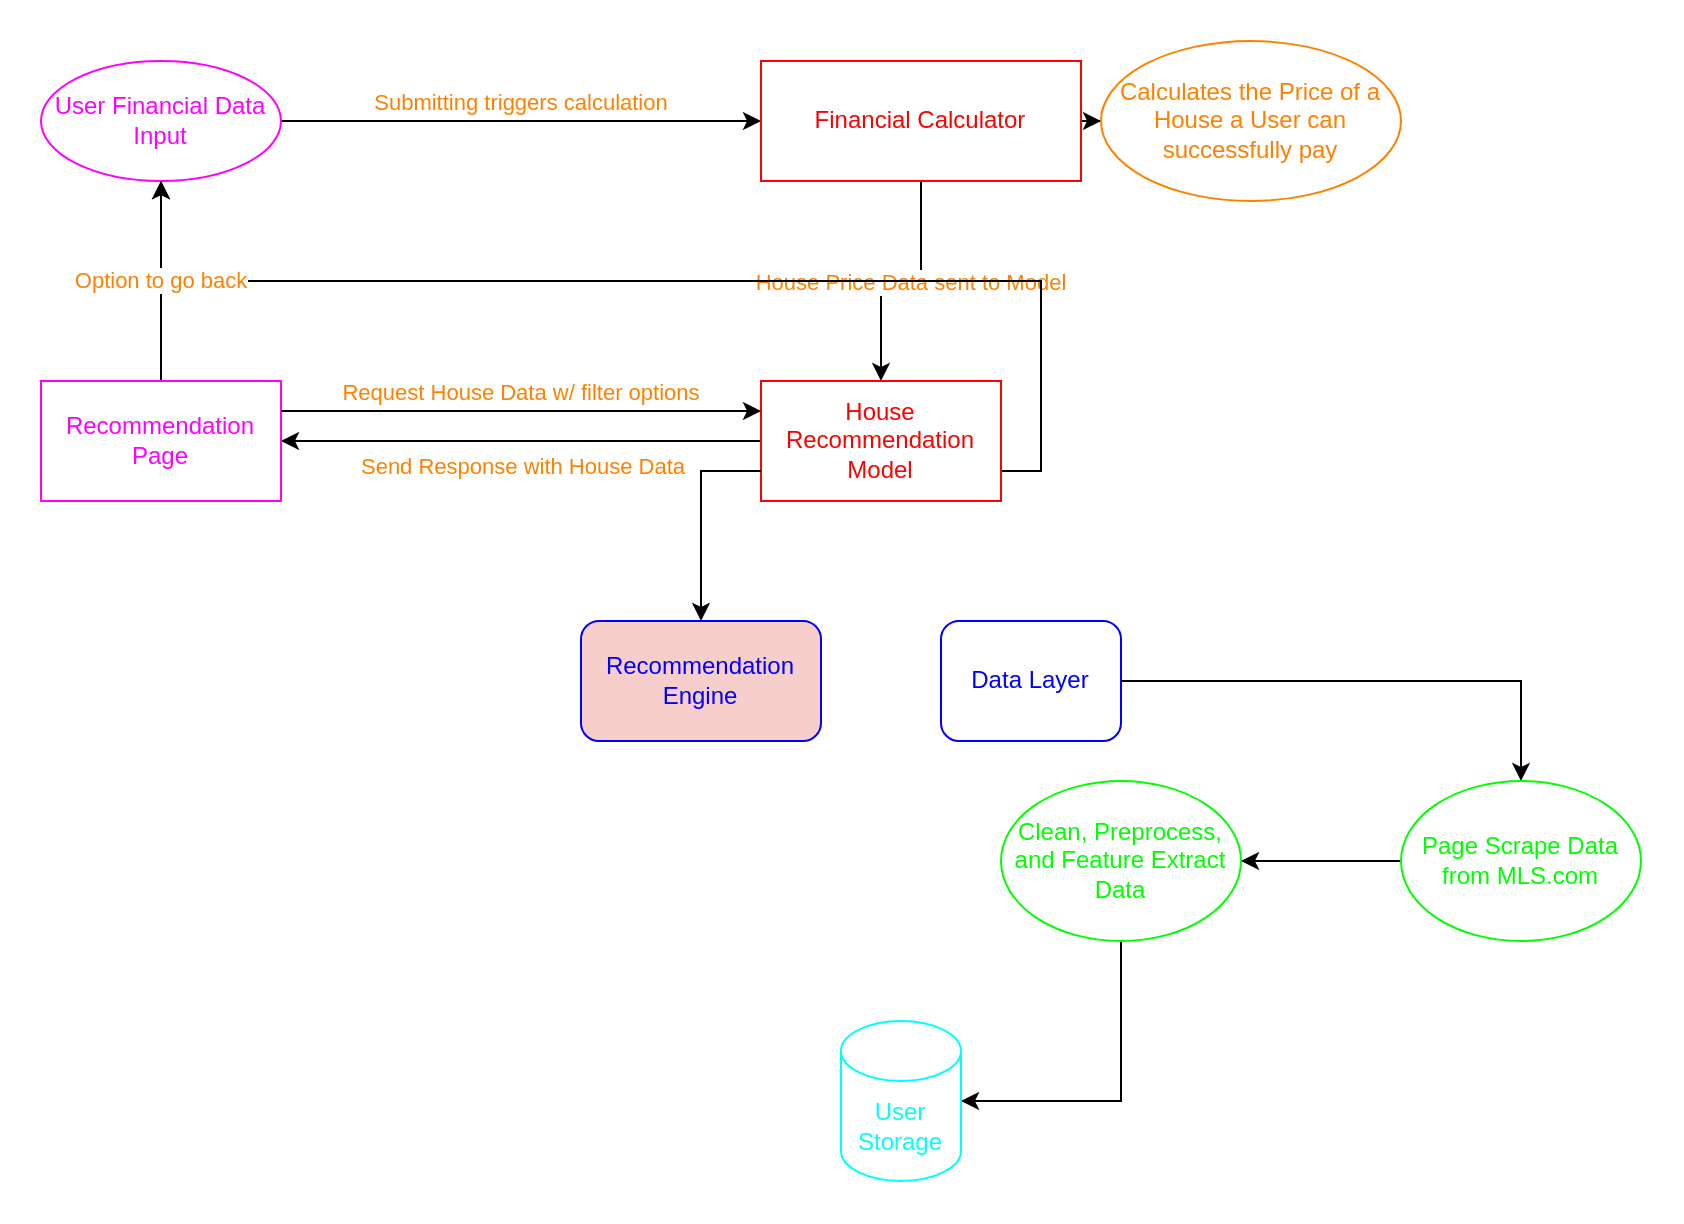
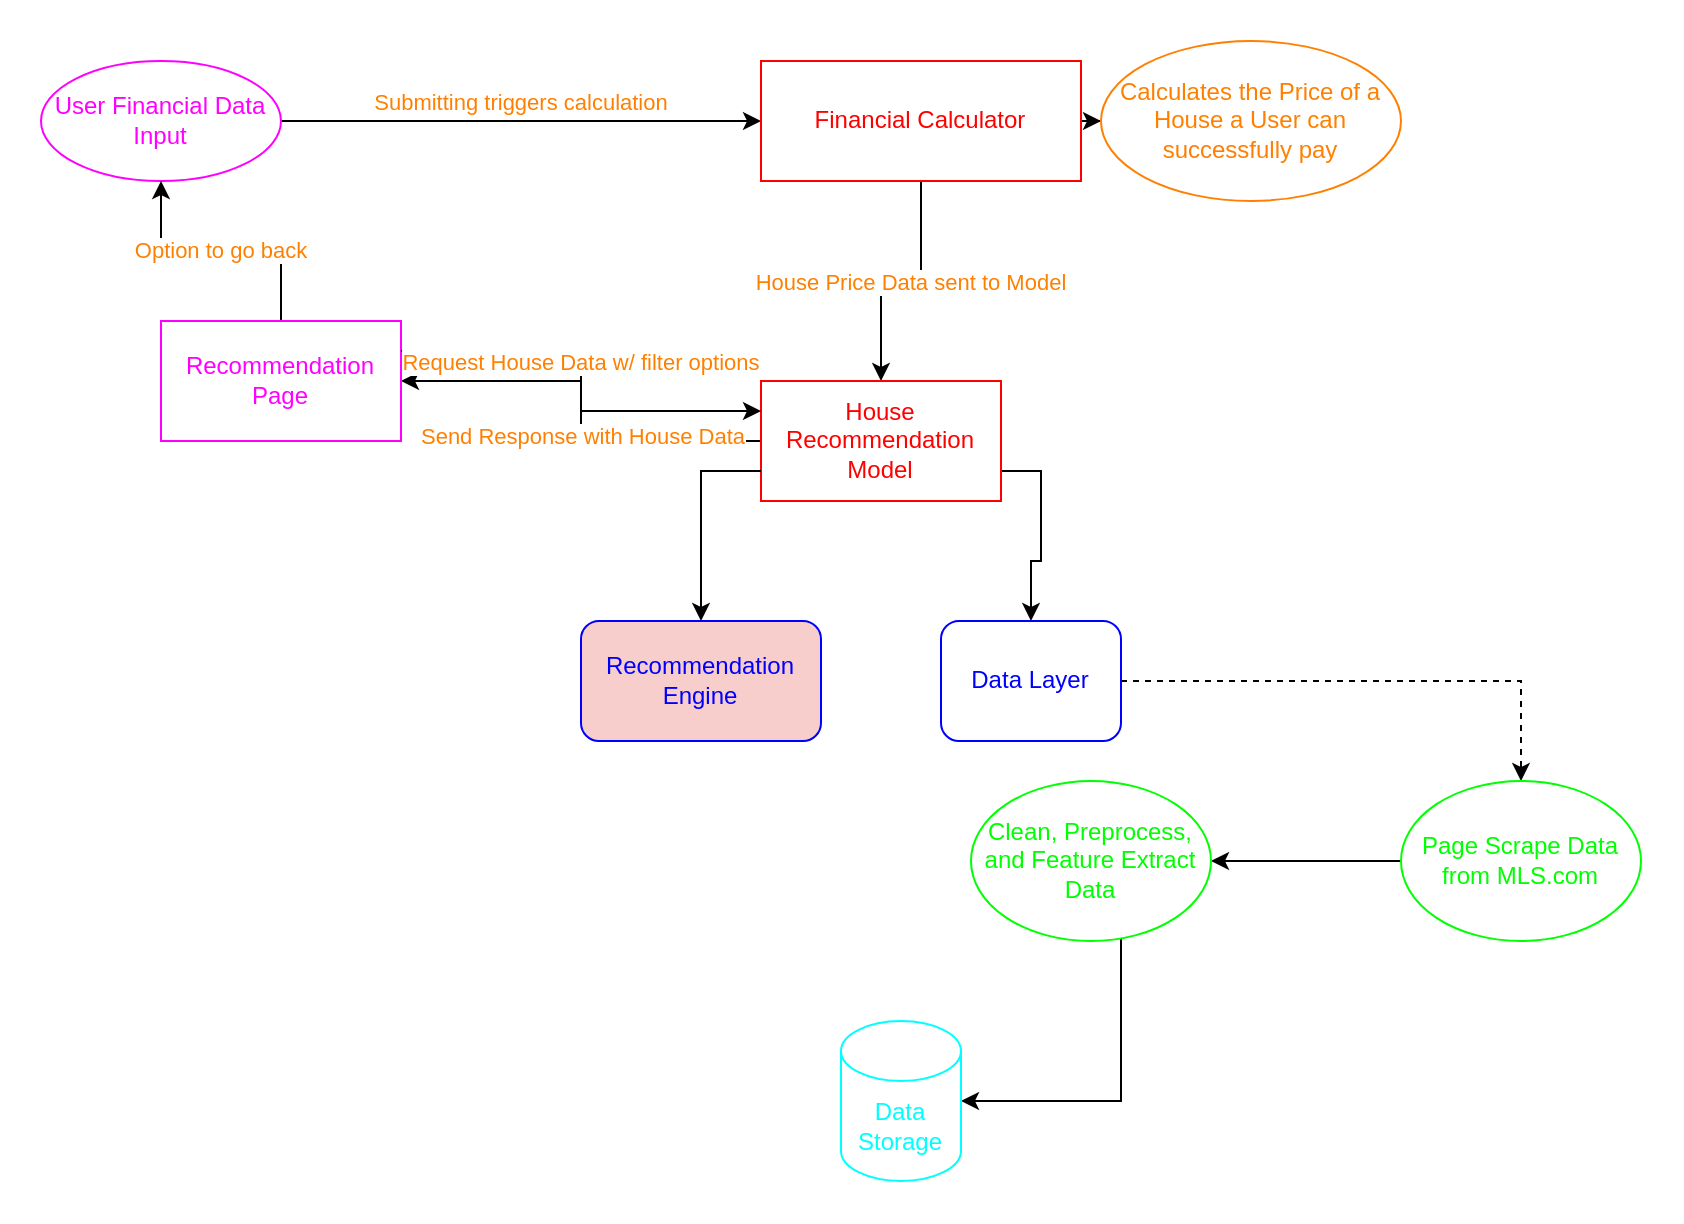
edge "House Recommendation Model" -> "User Financial Data Input": now "House Recommendation Model" -> "Data Layer"
node "Recommendation Page": moved (161, 441) -> (281, 381)
edge "Data Layer" -> "Page Scrape Data from MLS.com": style solid -> dashed
node "Clean, Preprocess, and Feature Extract Data": moved (1121, 861) -> (1091, 861)
node "User Storage": label "User Storage" -> "Data Storage"
